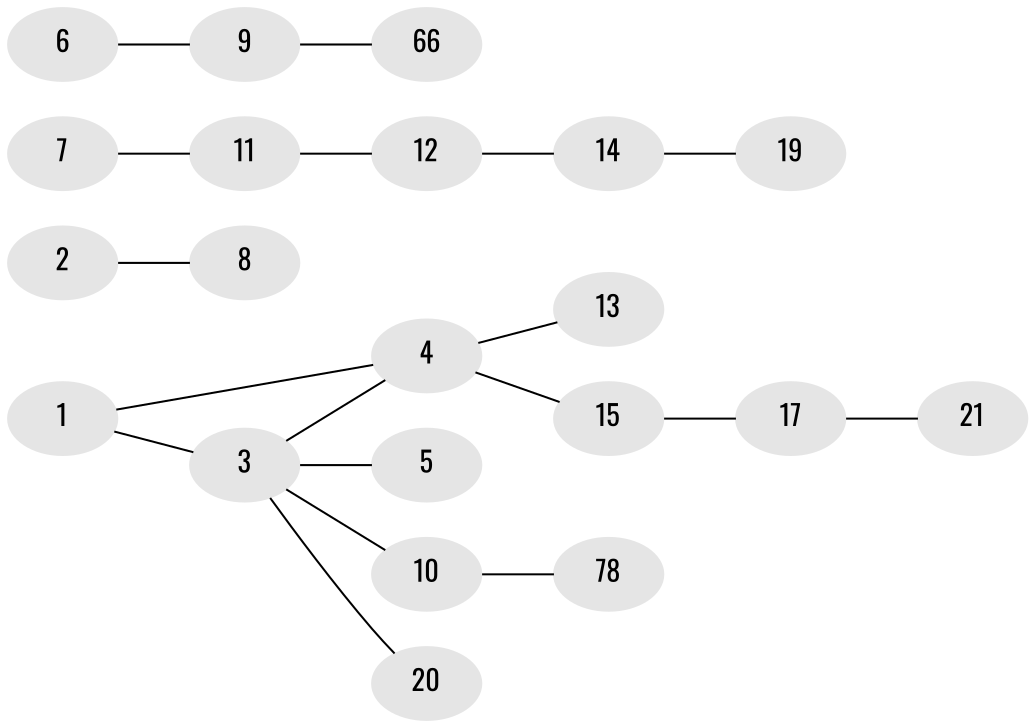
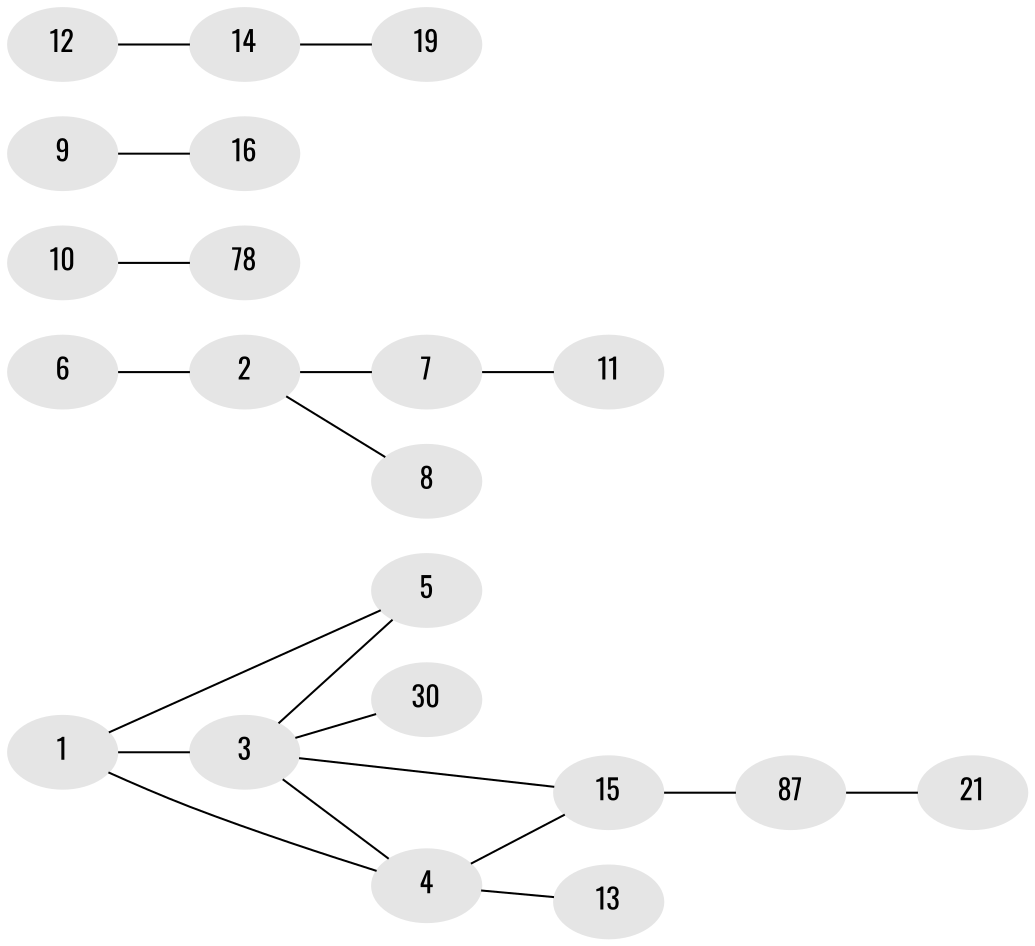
edge "6" -- "9": now "6" -- "2"
node "66": label "66" -> "16"
edge "11" -- "12": removed
edge "2" -- "7": added
node "17": label "17" -> "87"
edge "3" -- "10": now "3" -- "15"
edge "5" -- "1": added
node "20": label "20" -> "30"
